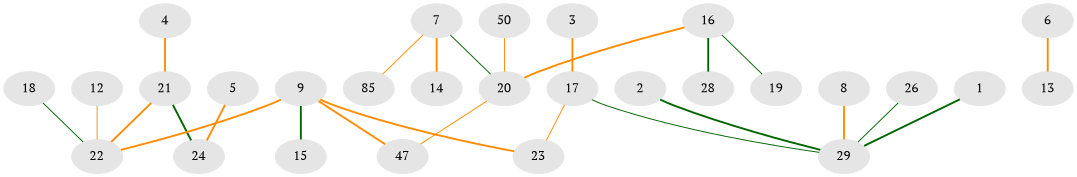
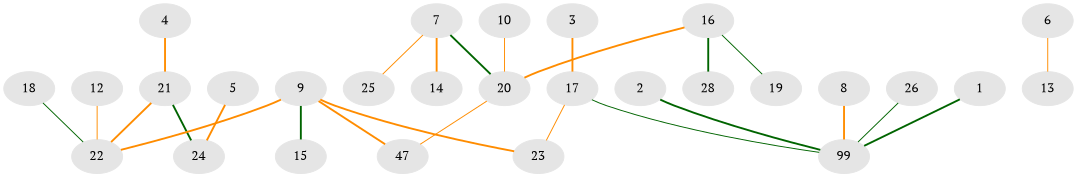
node "50": label "50" -> "10"
edge "7" -- "20": style solid -> bold
edge "6" -- "13": style bold -> solid
node "85": label "85" -> "25"
node "29": label "29" -> "99"
